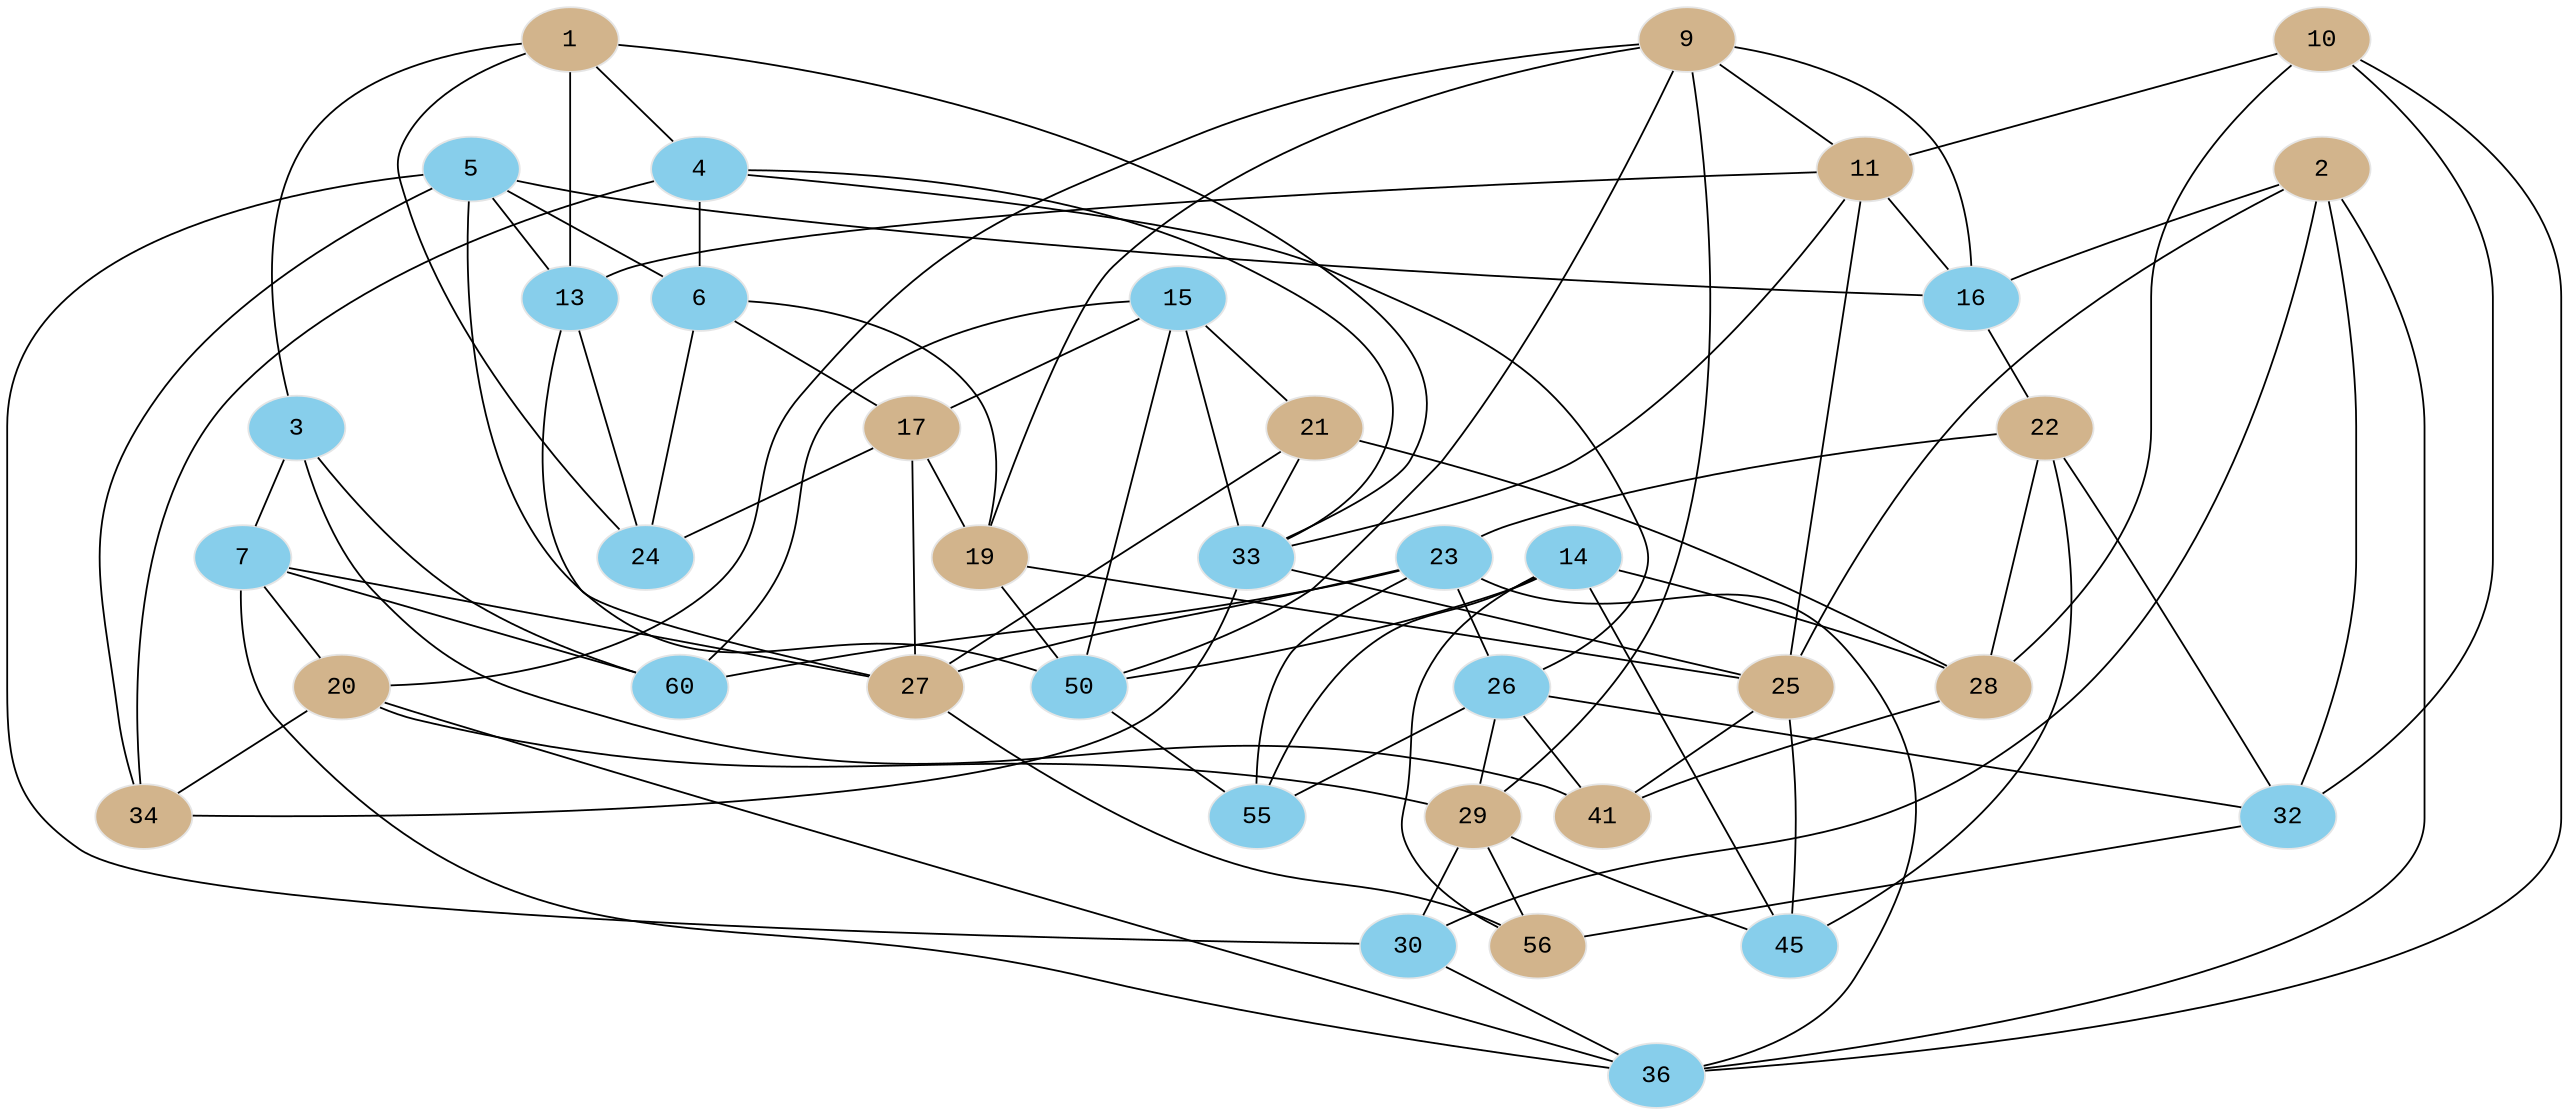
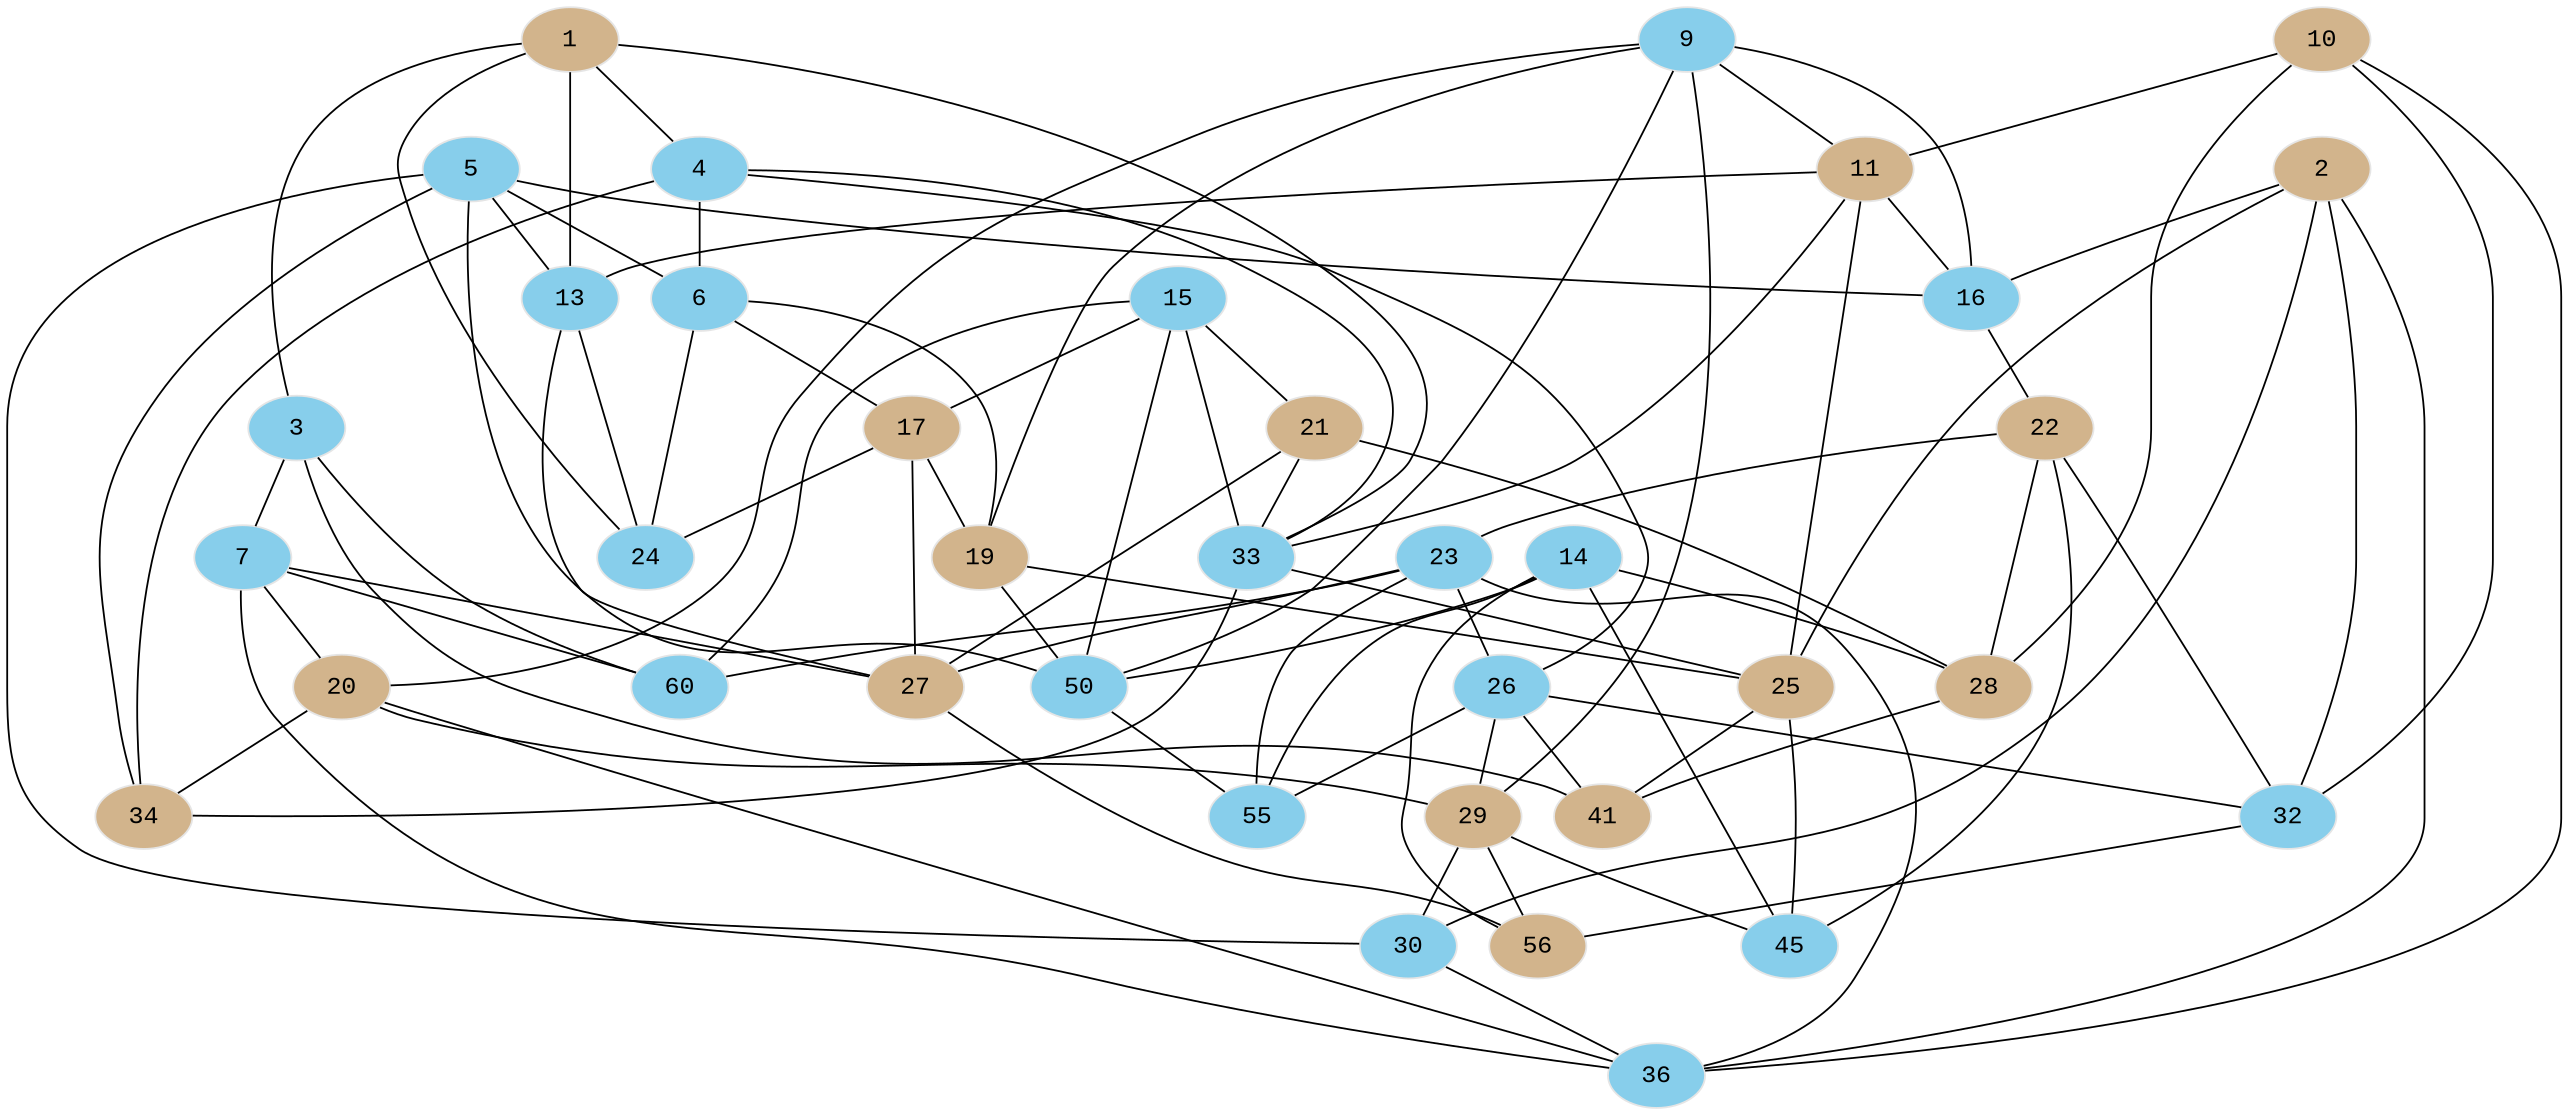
node "9": fillcolor tan -> skyblue
